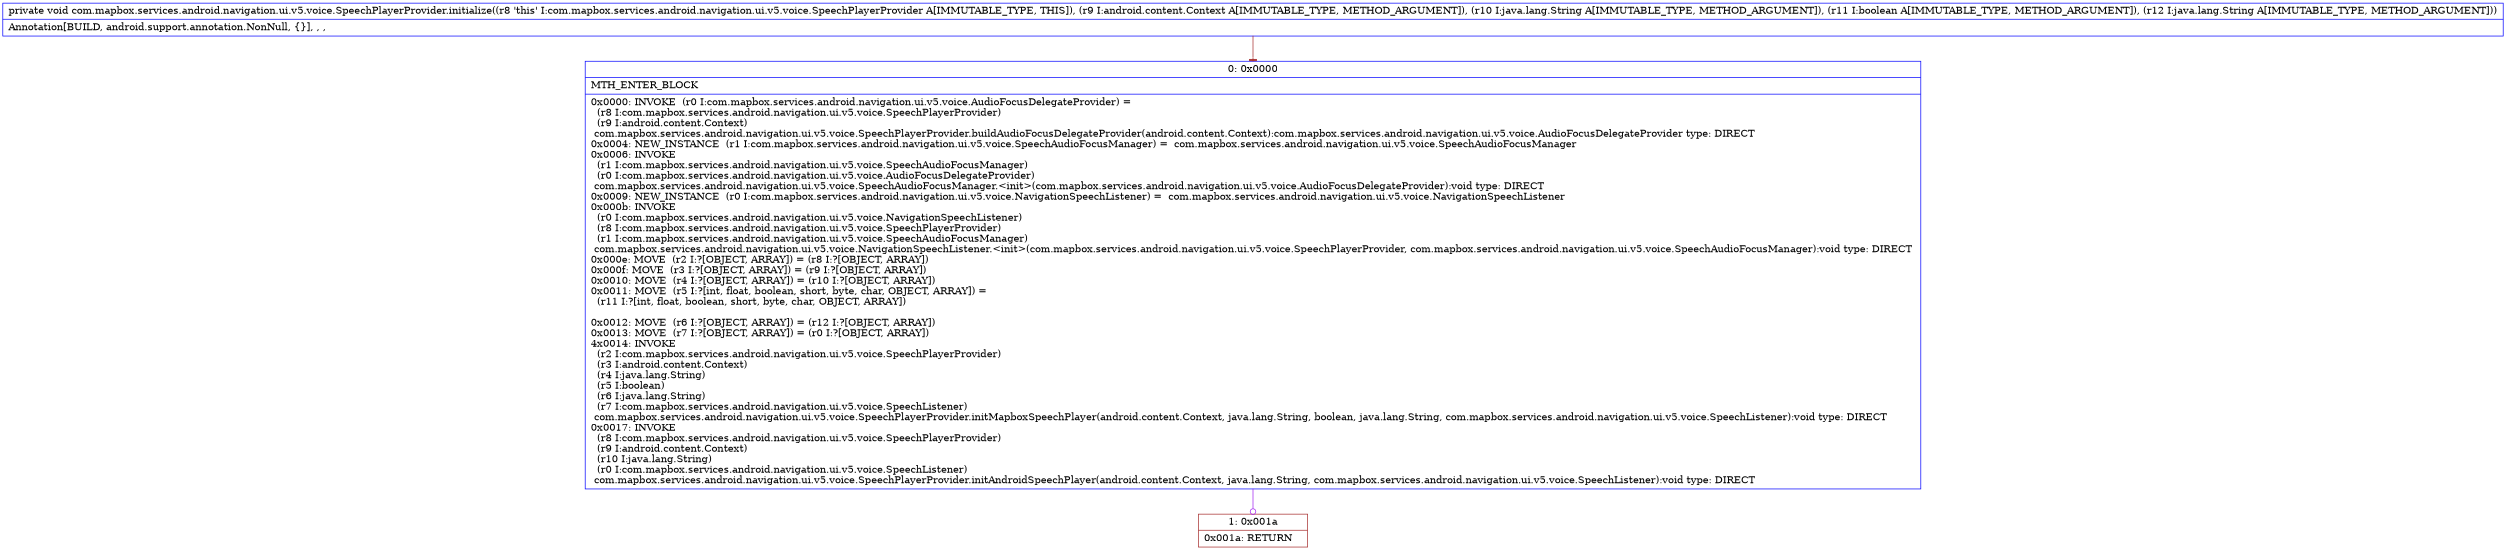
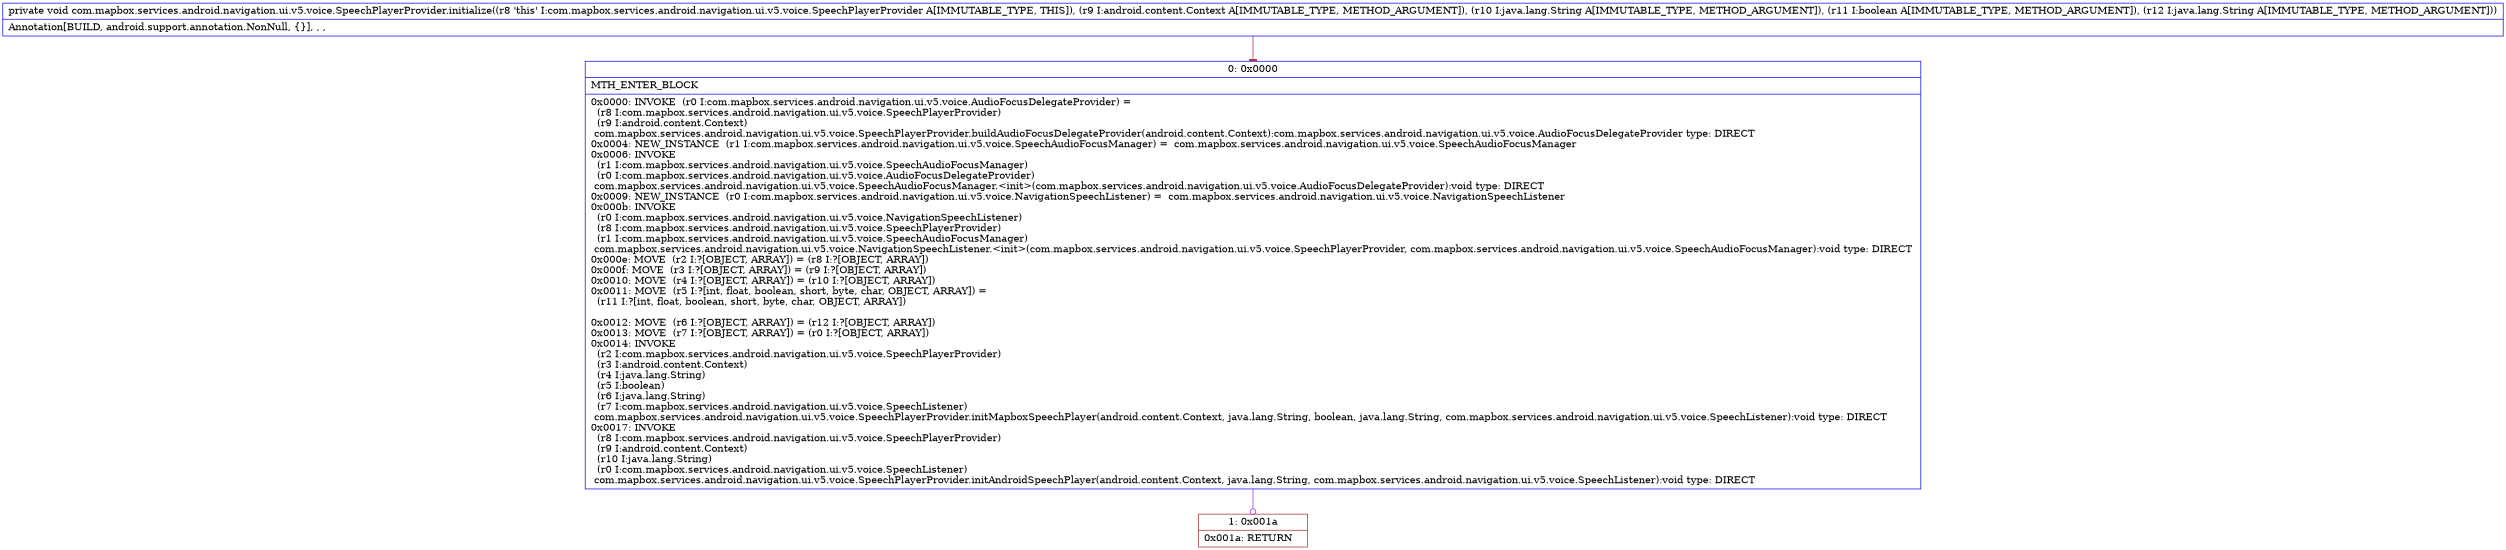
node "0: 0x0000": text "4x0014: INVOKE" -> "0x0014: INVOKE"
